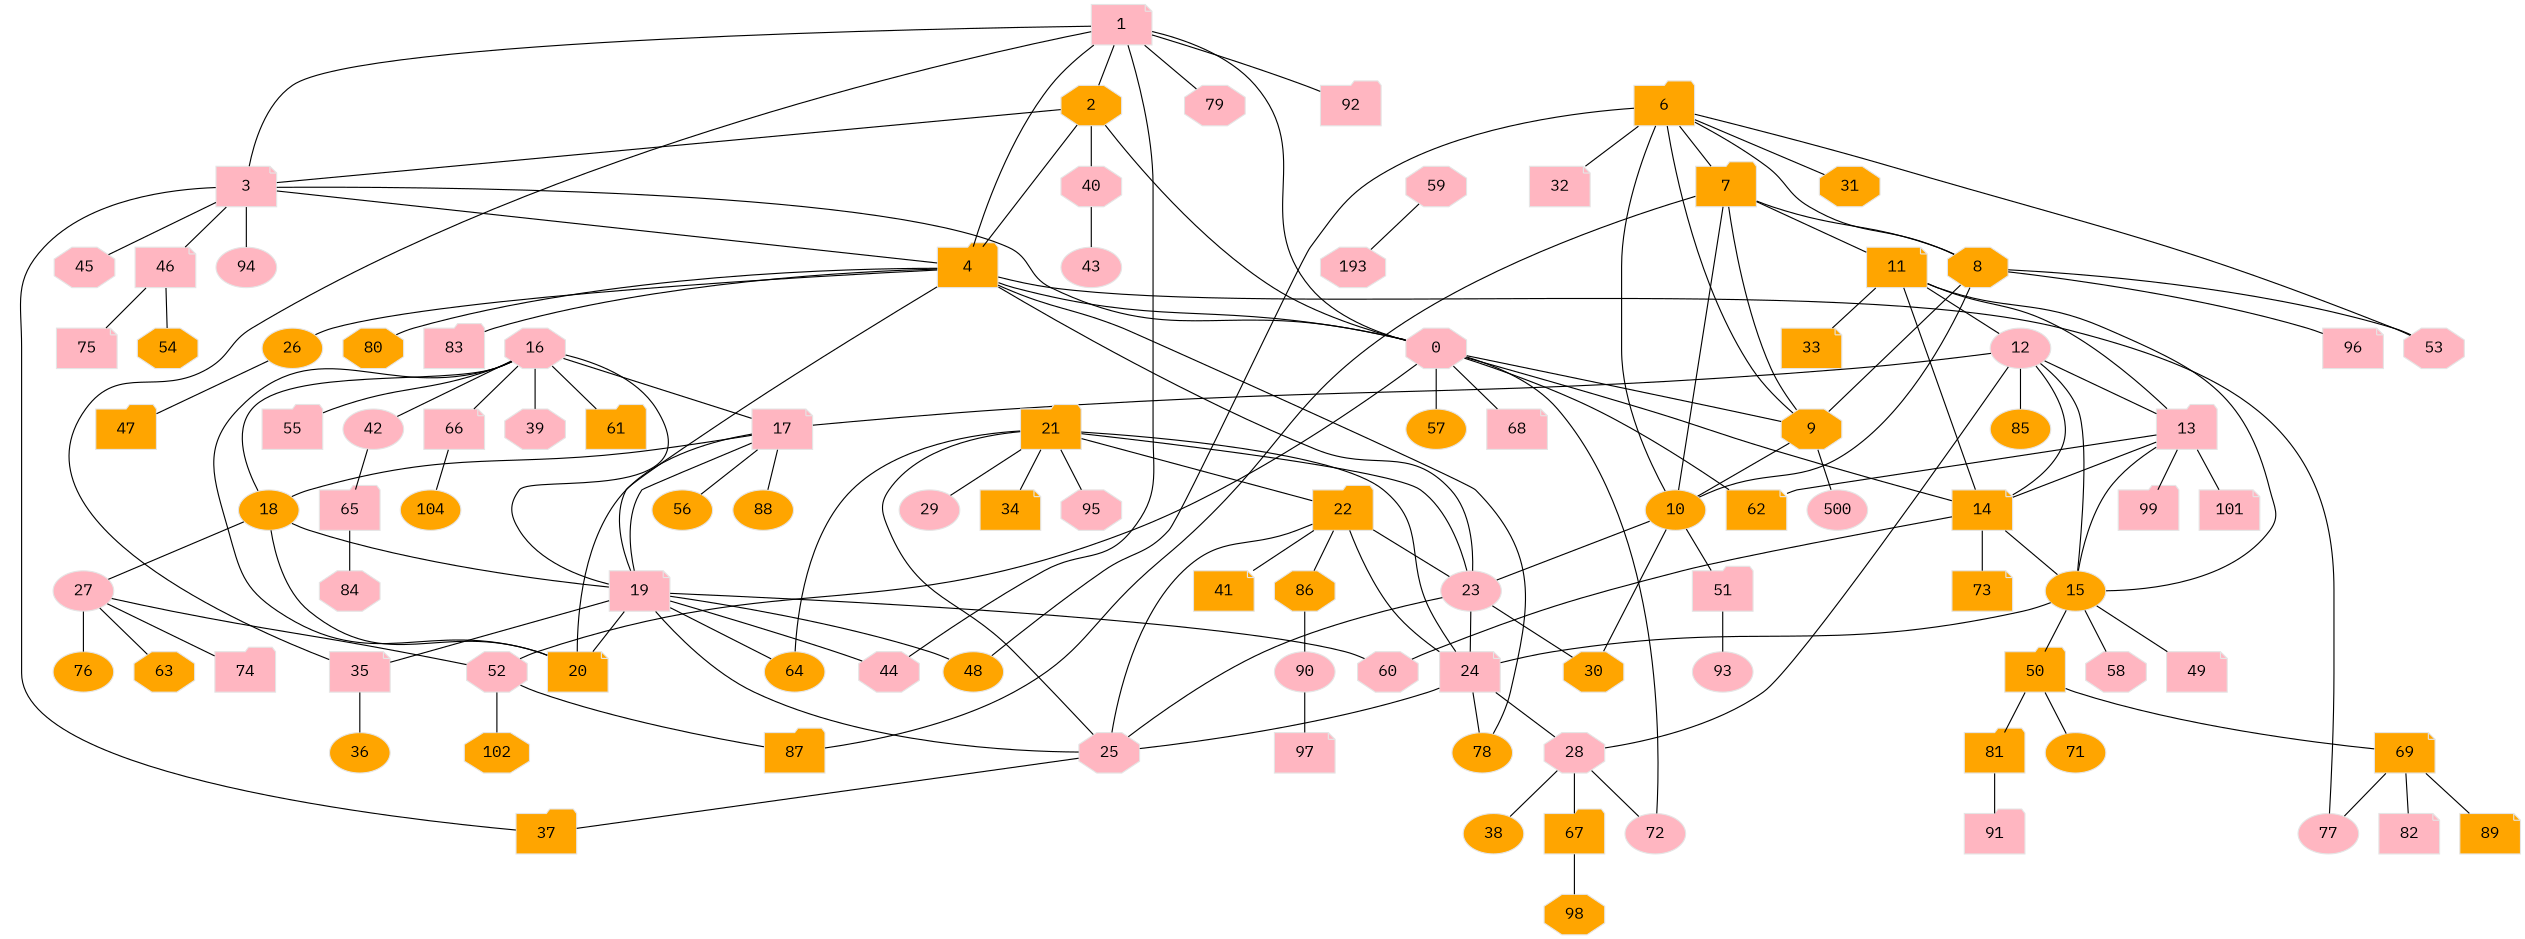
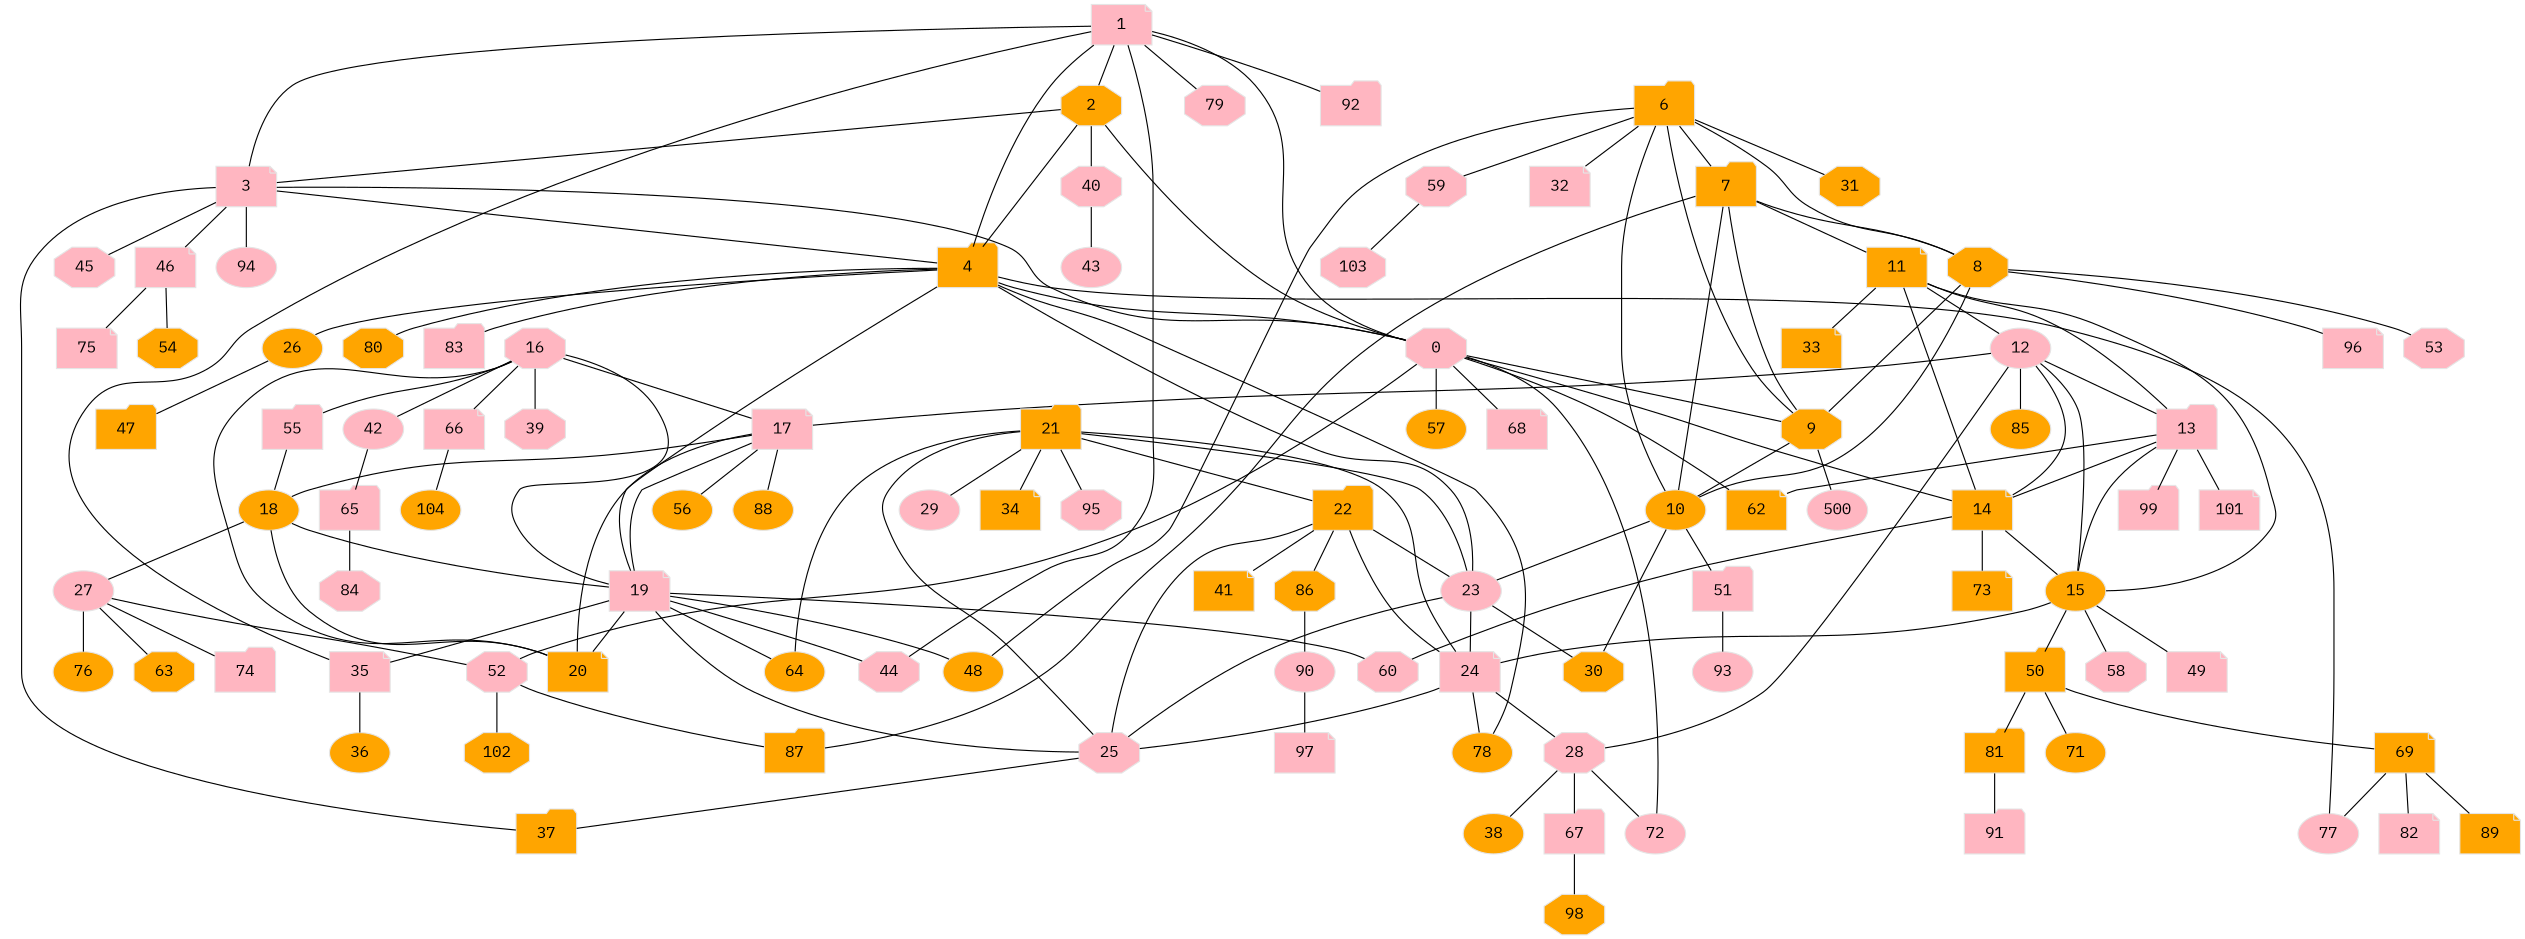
edge "6" -- "53": now "6" -- "59"
node "193": label "193" -> "103"
edge "16" -- "18": now "55" -- "18"
node "61": removed
node "67": fillcolor orange -> lightpink
